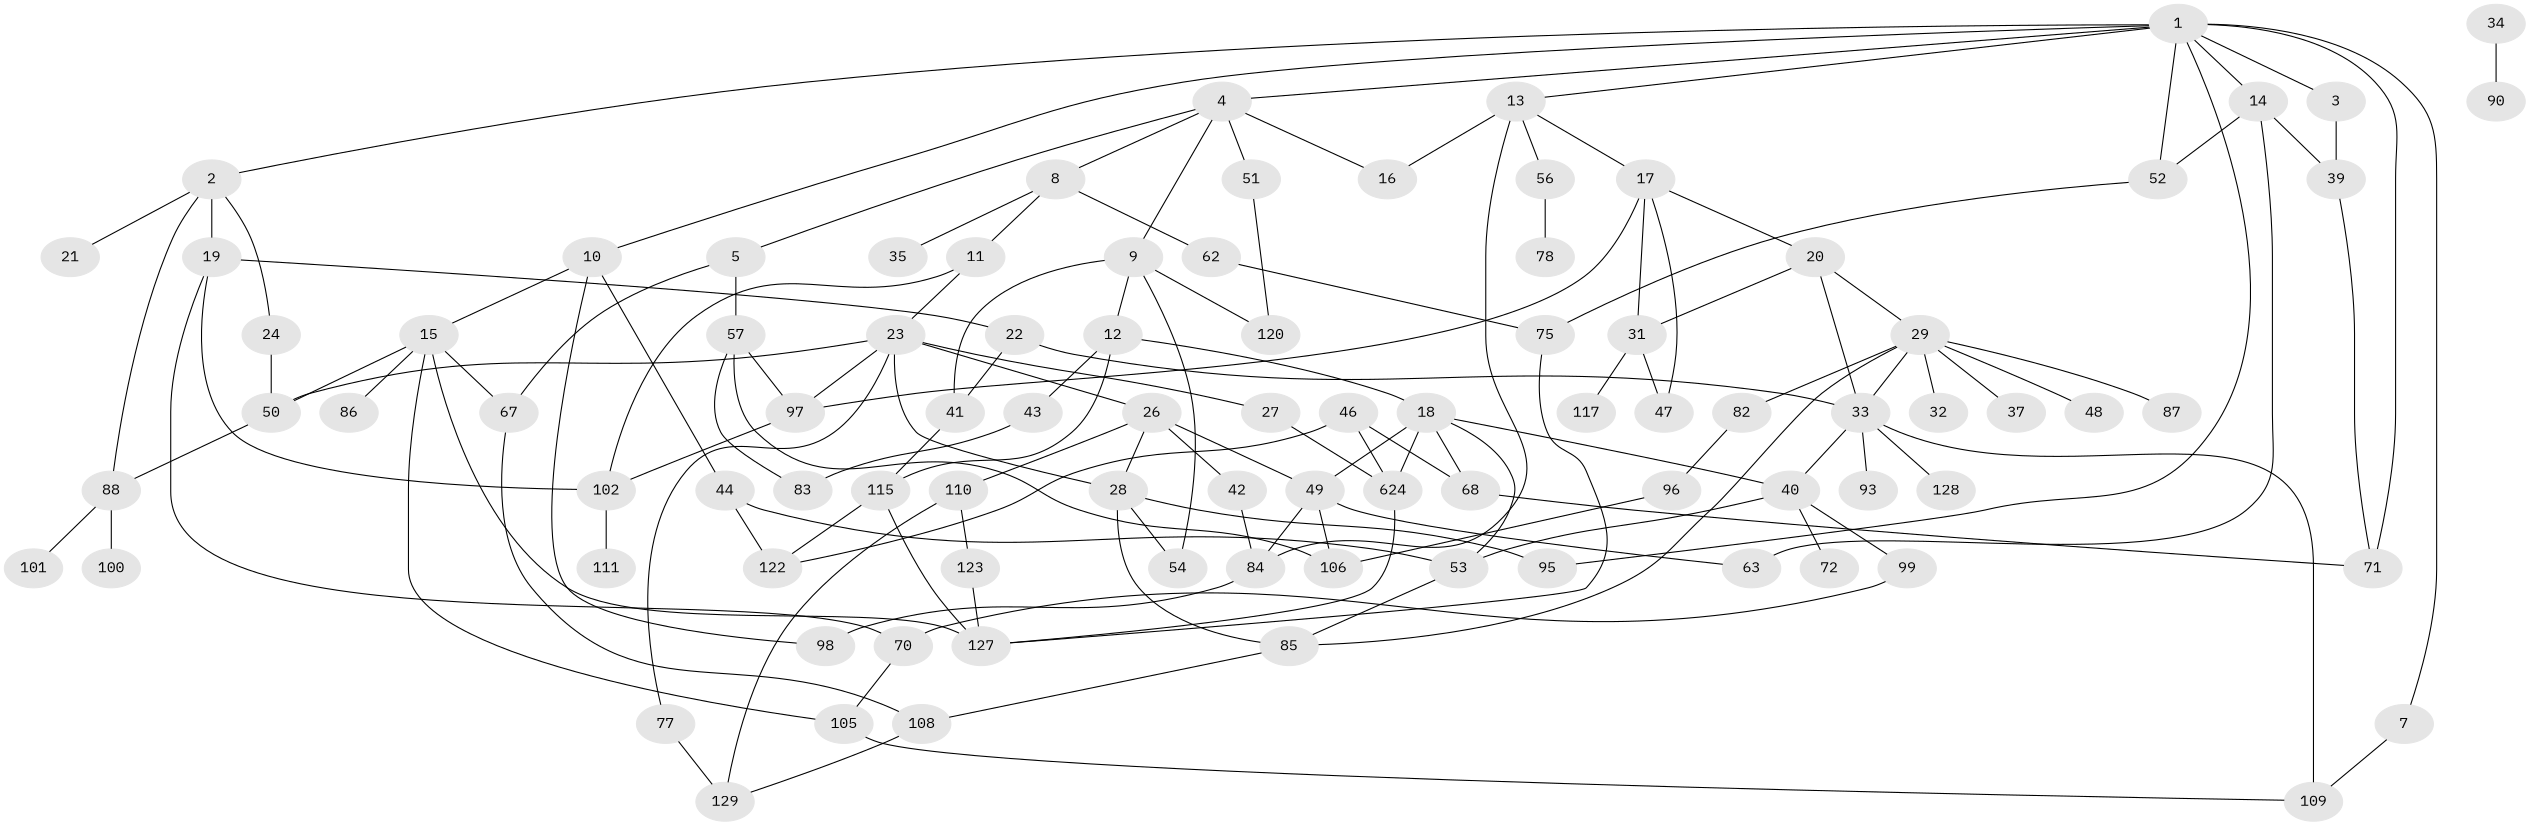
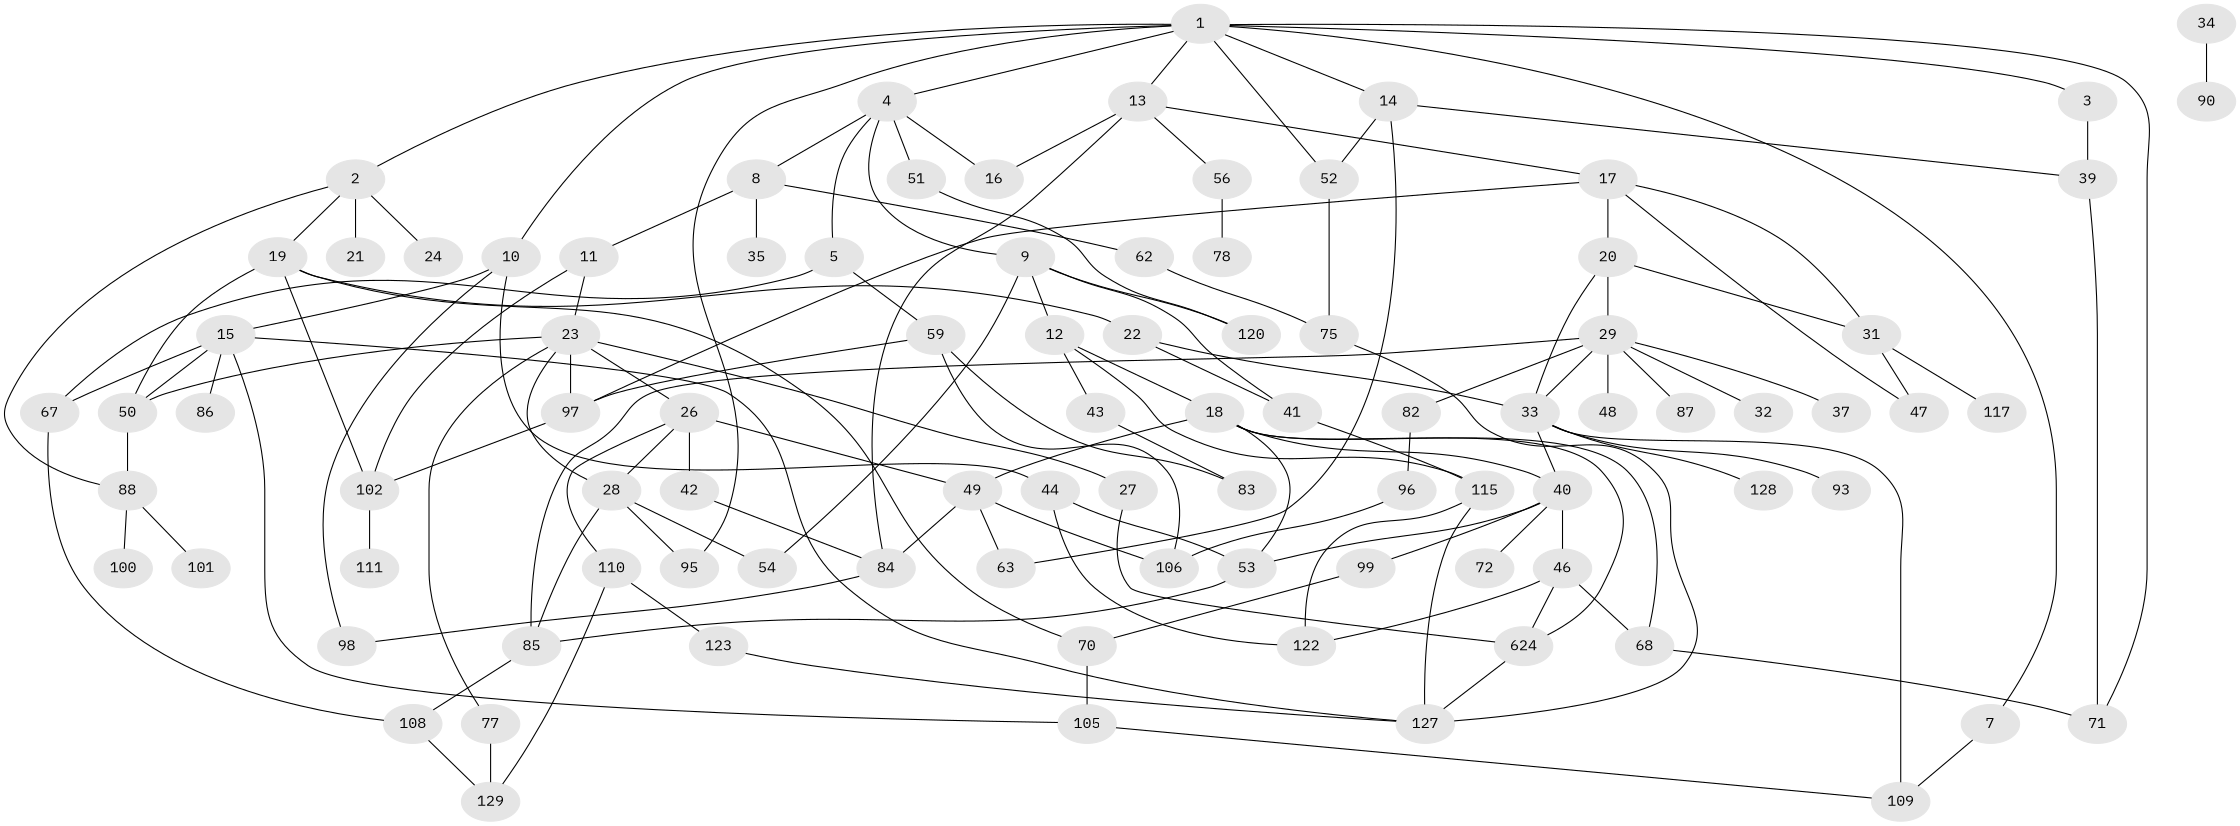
node "57": label "57" -> "59"
edge "24" -- "50": now "19" -- "50"
edge "40" -- "46": added
